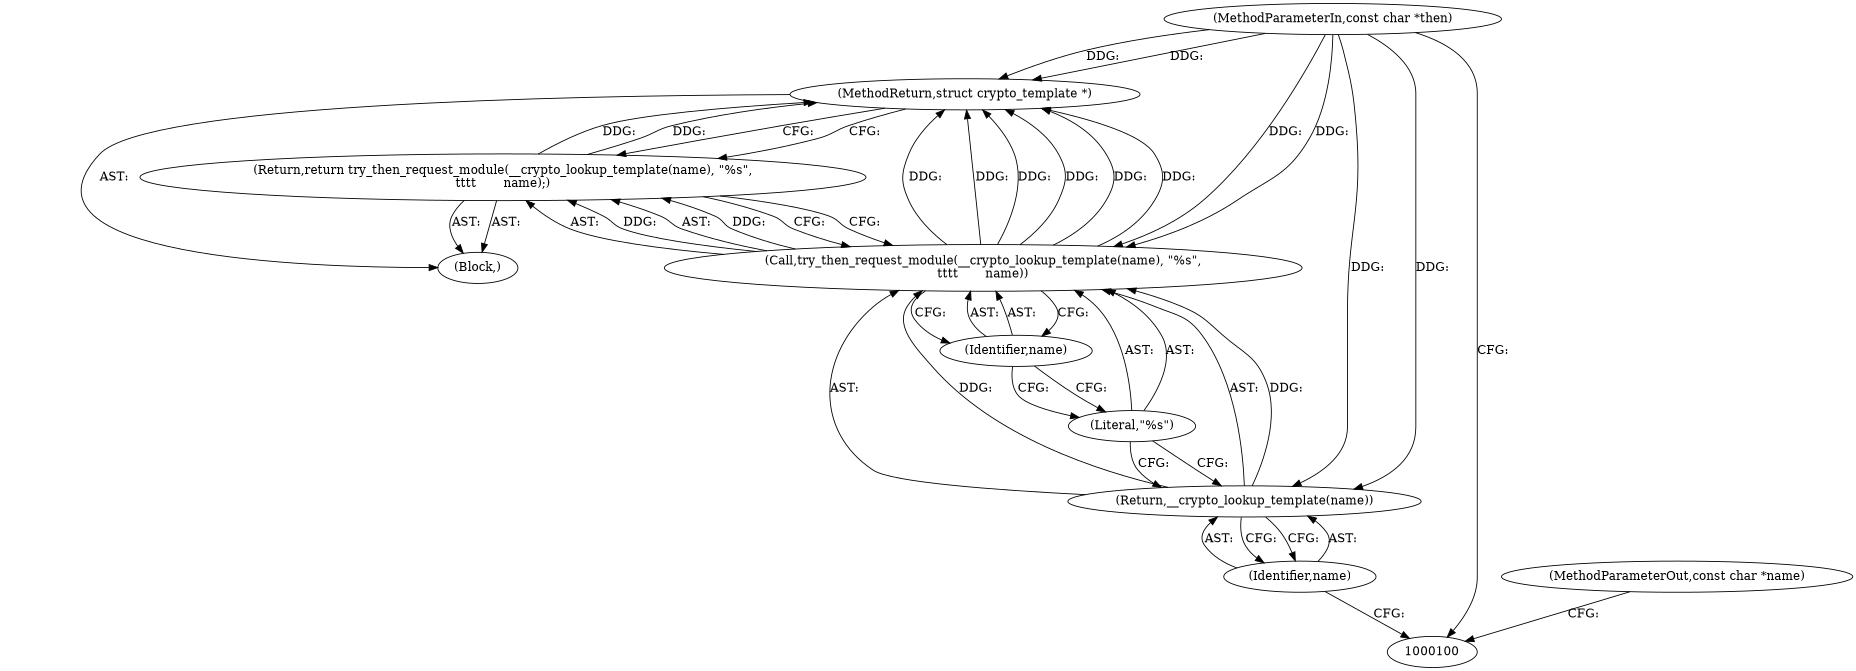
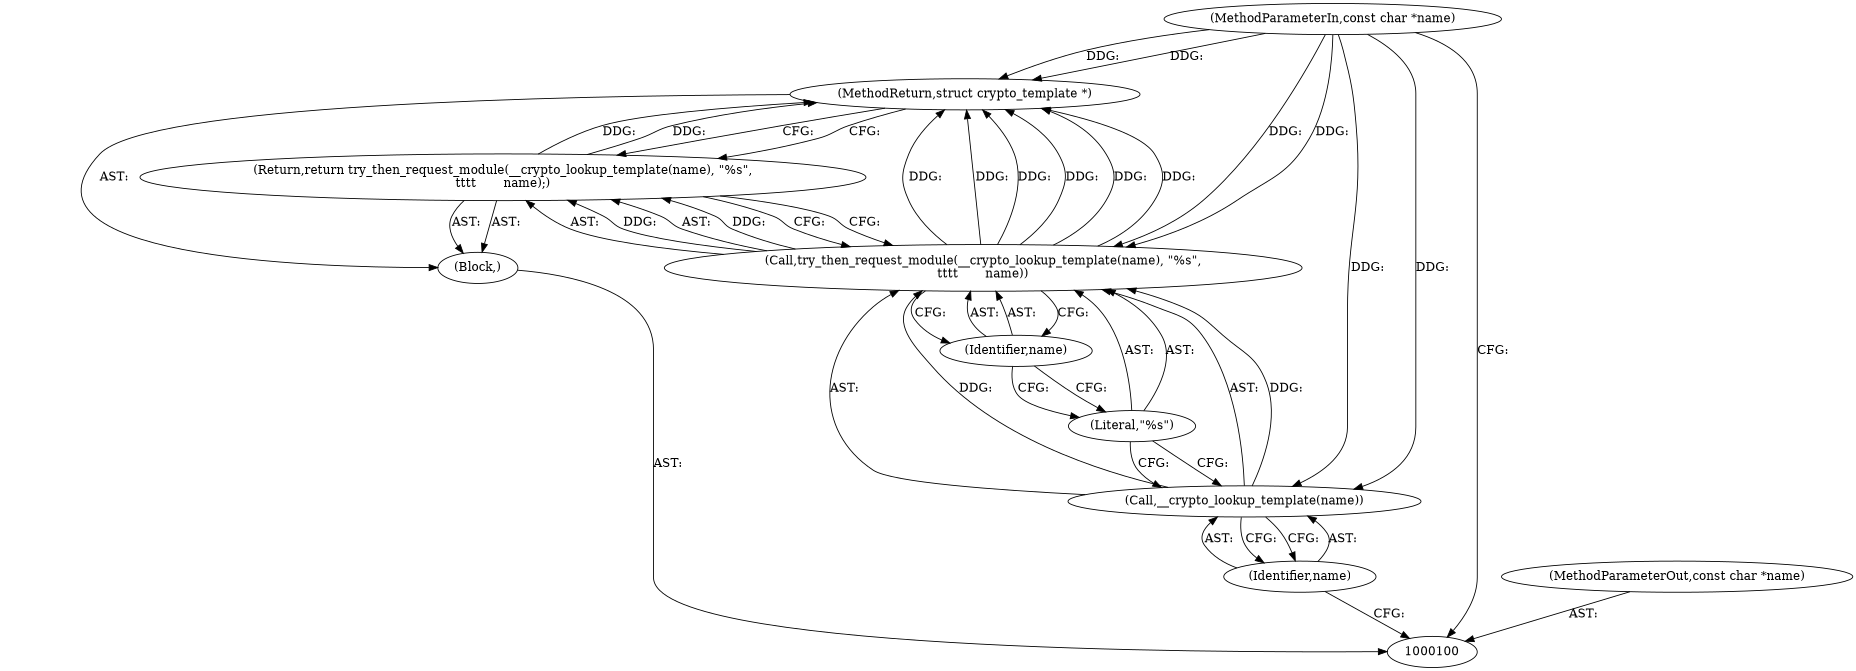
node "(MethodParameterIn,const char *then)": label "(MethodParameterIn,const char *then)" -> "(MethodParameterIn,const char *name)"
node "(Return,__crypto_lookup_template(name))": label "(Return,__crypto_lookup_template(name))" -> "(Call,__crypto_lookup_template(name))"
edge "(MethodParameterOut,const char *name)" -> "1000100": label "CFG: " -> "AST: "
edge "(Block,)" -> "1000100": added, label "AST:"
